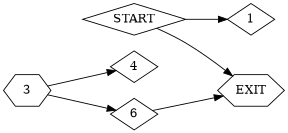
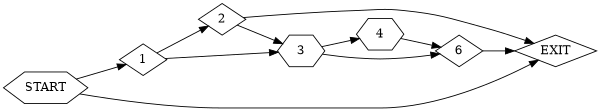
node "START": shape diamond -> hexagon
node "2": added
edge "4" -> "6": added
edge "1" -> "3": added
node "4": shape diamond -> hexagon
node "EXIT": shape hexagon -> diamond
